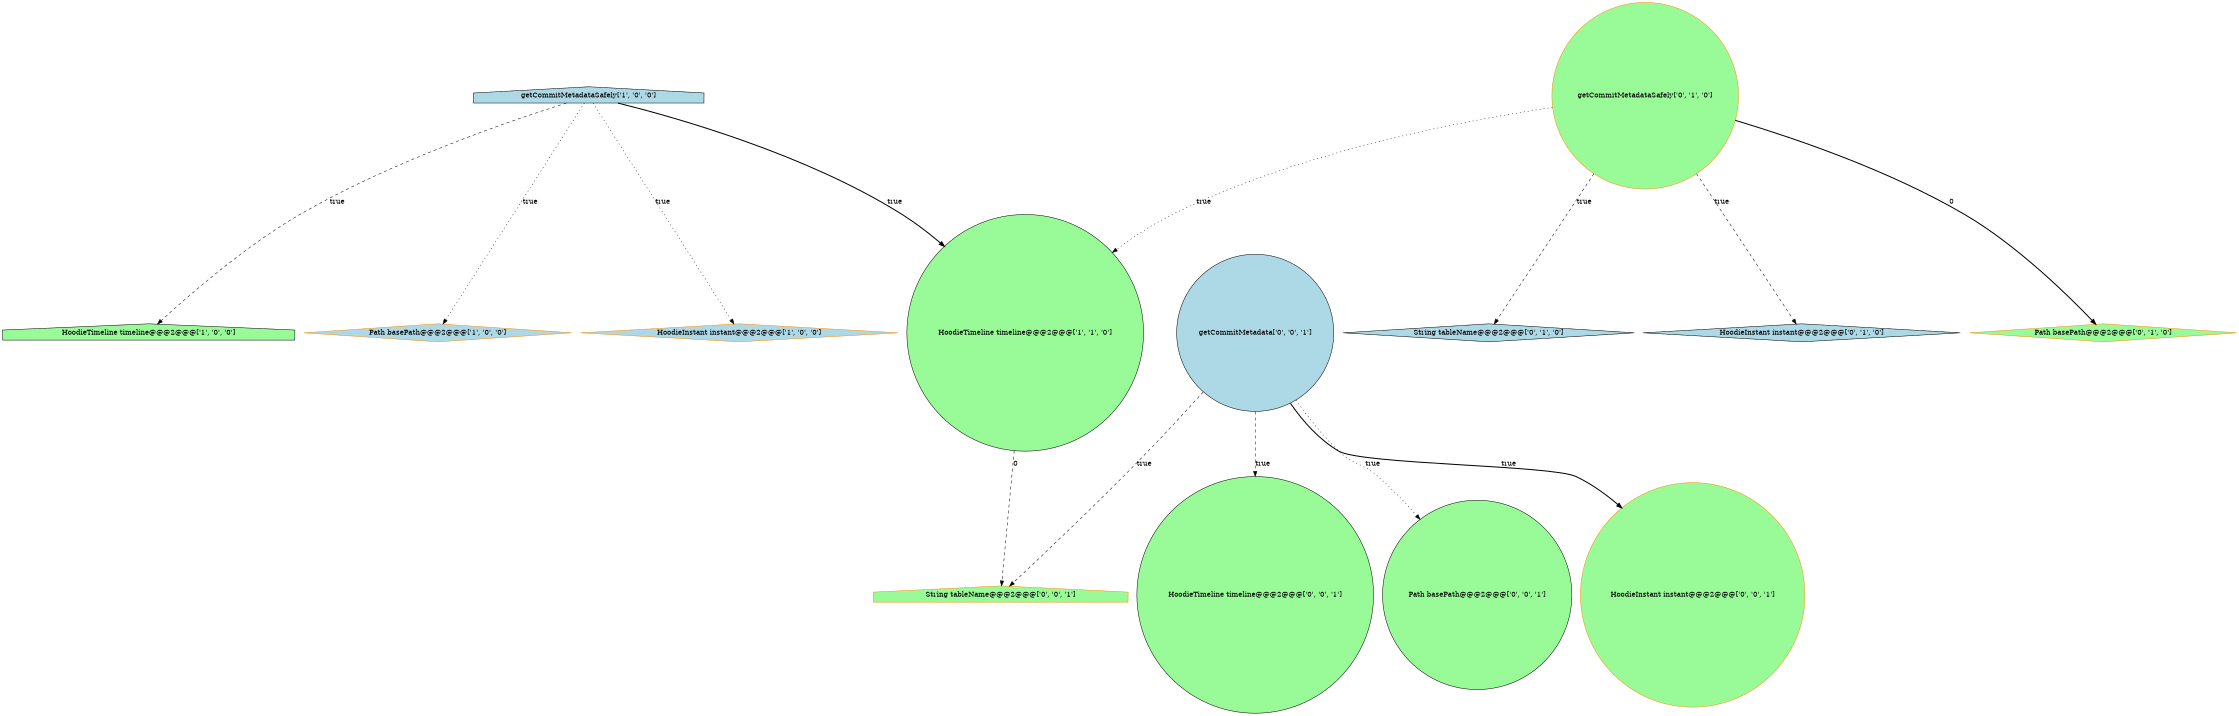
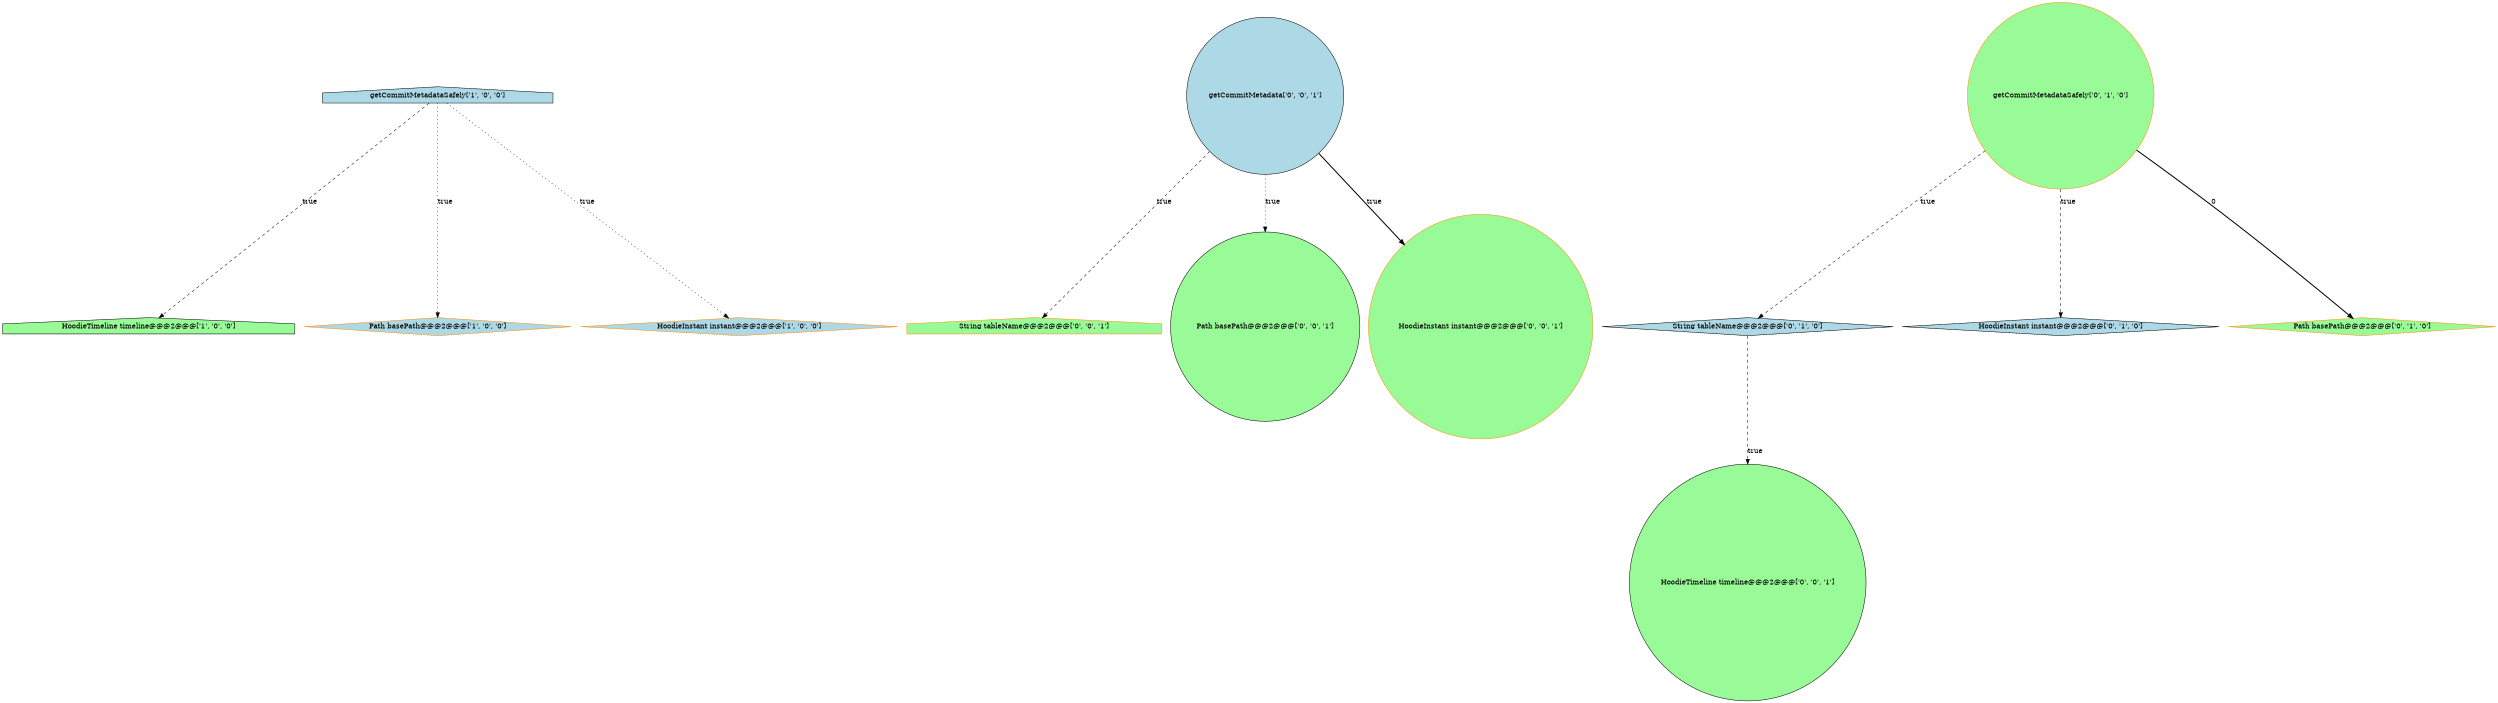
node "HoodieTimeline timeline@@@2@@@['1', '1', '0']": removed
edge "getCommitMetadata['0', '0', '1']" -> "HoodieTimeline timeline@@@2@@@['0', '0', '1']": now "String tableName@@@2@@@['0', '1', '0']" -> "HoodieTimeline timeline@@@2@@@['0', '0', '1']"
